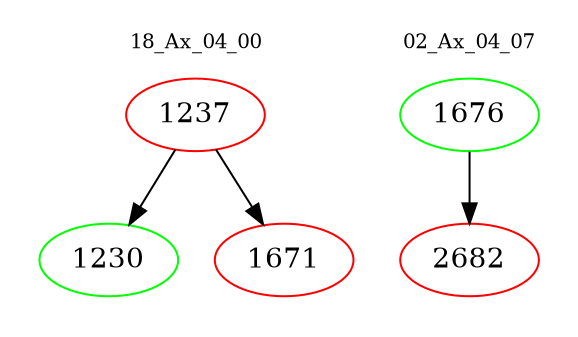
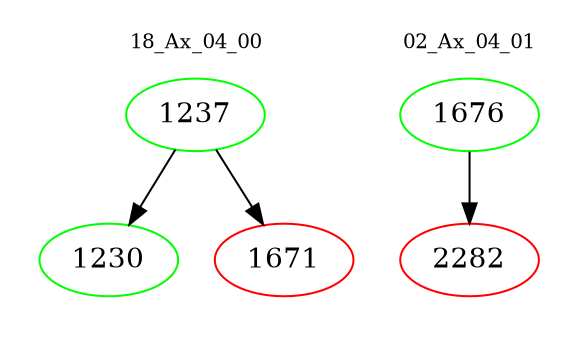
cluster "02_Ax_04_07": label "02_Ax_04_07" -> "02_Ax_04_01"
node "1237": color red -> green
node "2682": label "2682" -> "2282"
